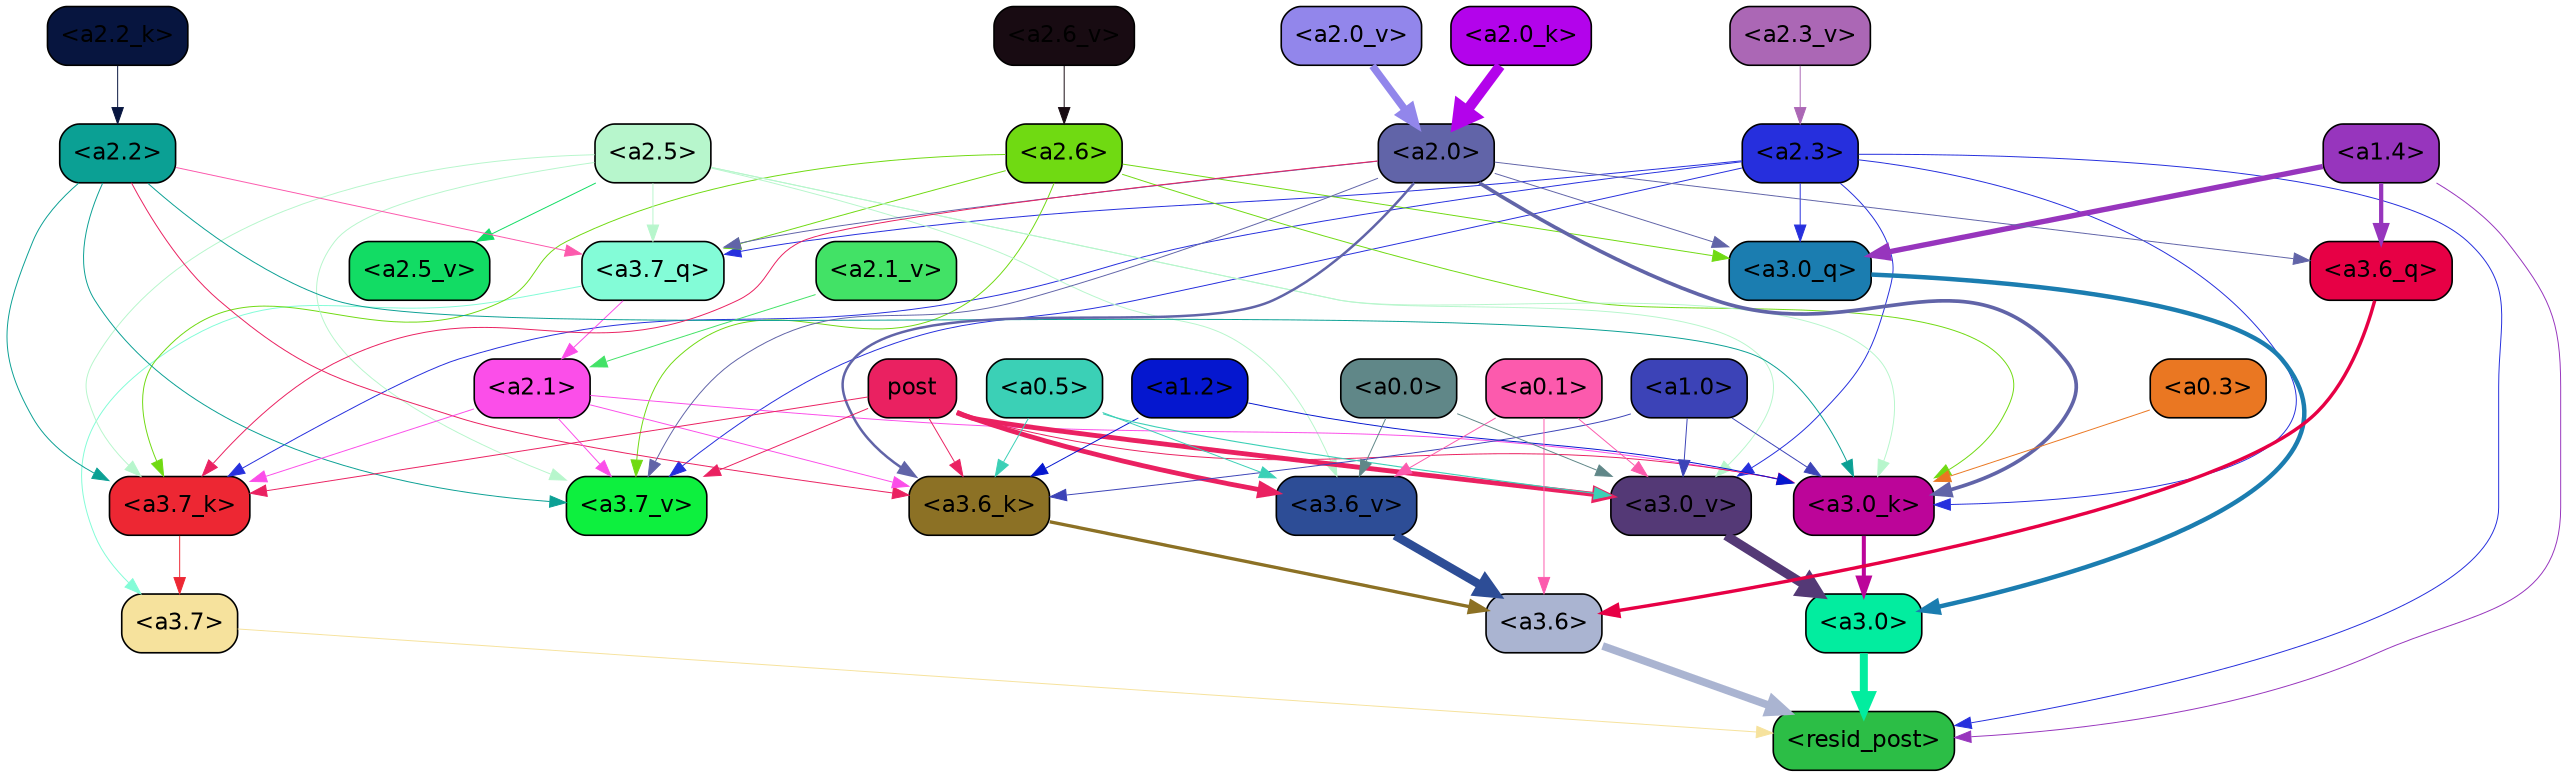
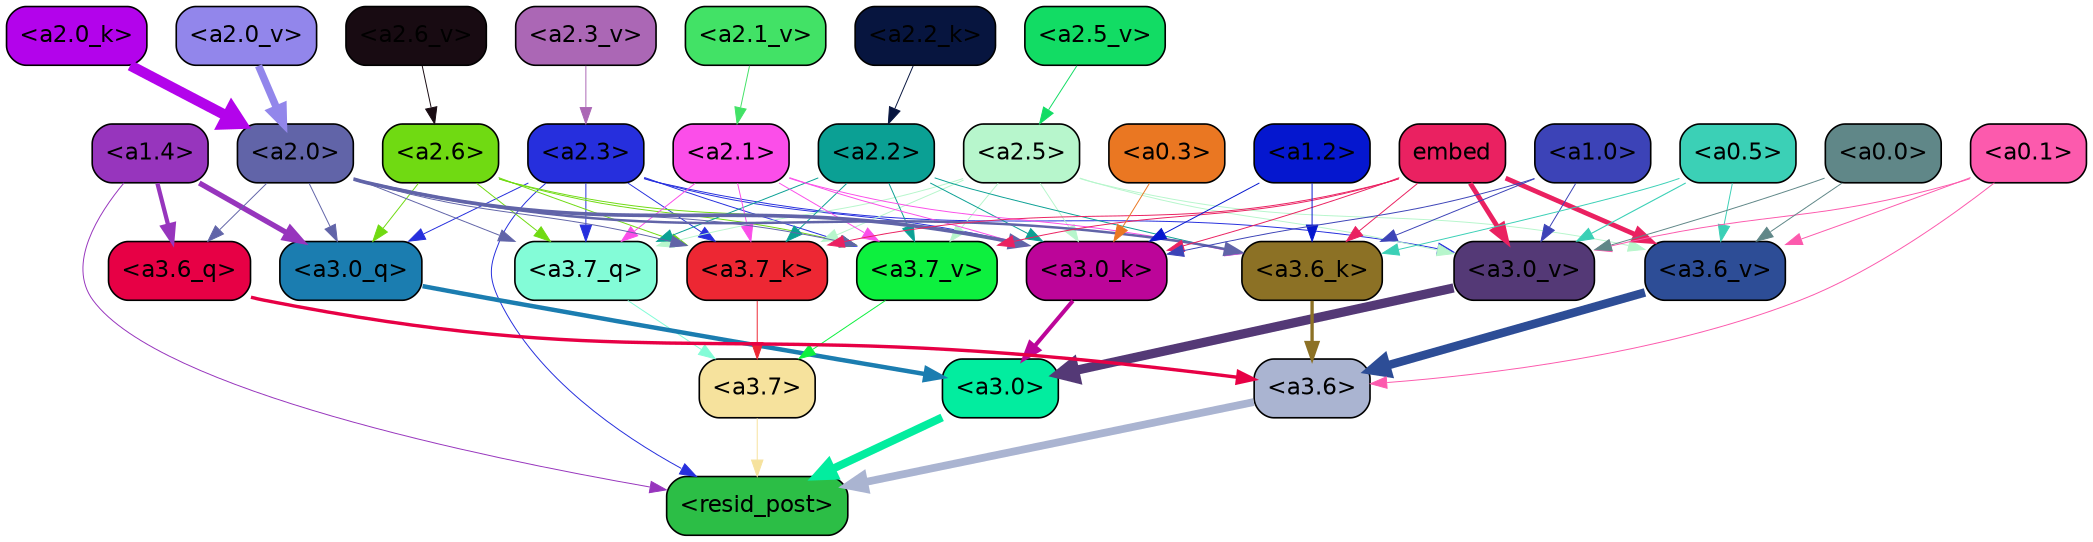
edge "<a2.2>" -> "<a3.7_q>": color #fc5aad -> #0ba094
edge "<a2.5>" -> "<a2.5_v>": reversed
edge "<a2.0>" -> "<a3.7_k>": color #ea2161 -> #6164a8
edge "<a3.7_q>" -> "<a2.1>": reversed
edge "<a3.7_v>" -> "<a3.7>": added
node "post": label "post" -> "embed"
edge "<a2.2>" -> "<a3.6_k>": color #ea2161 -> #0ba094
